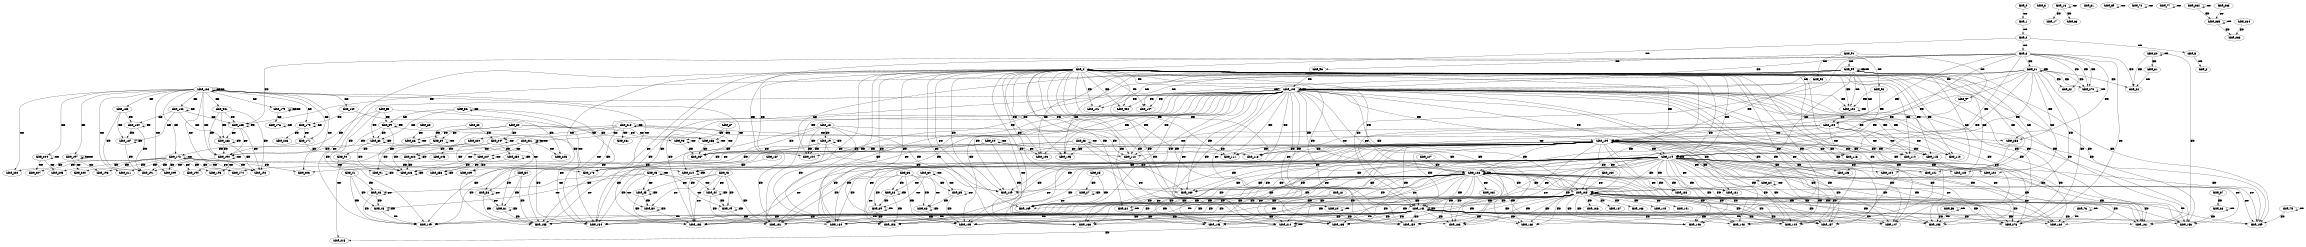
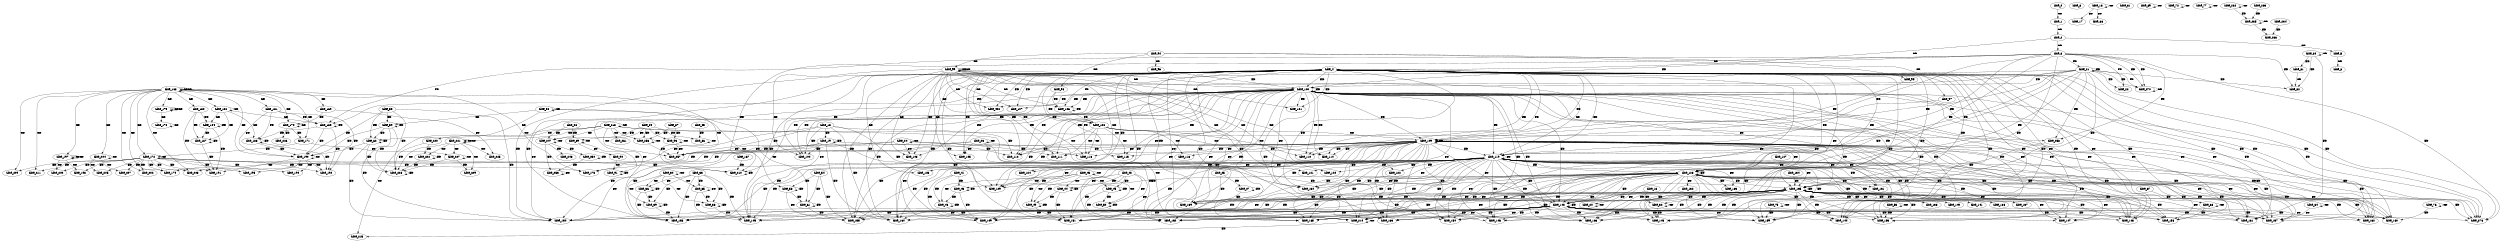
node "Line_981": label "Line_981" -> "Line_181"
edge "Line_119" -> "Line_64": now "Line_119" -> "Line_162"
